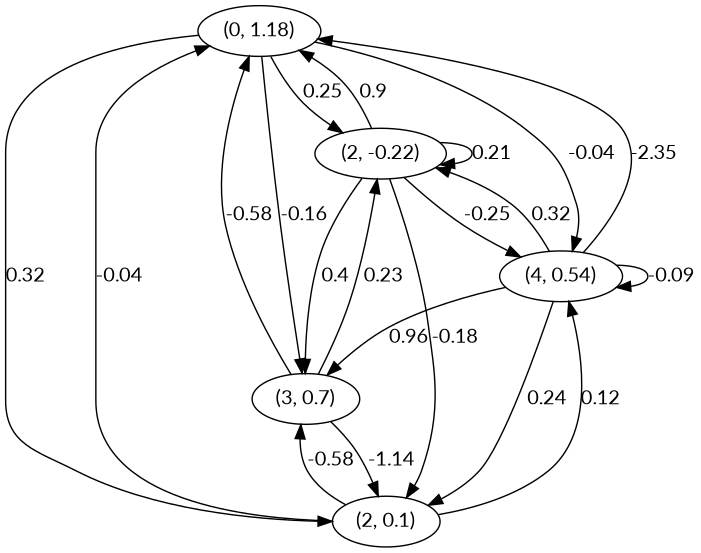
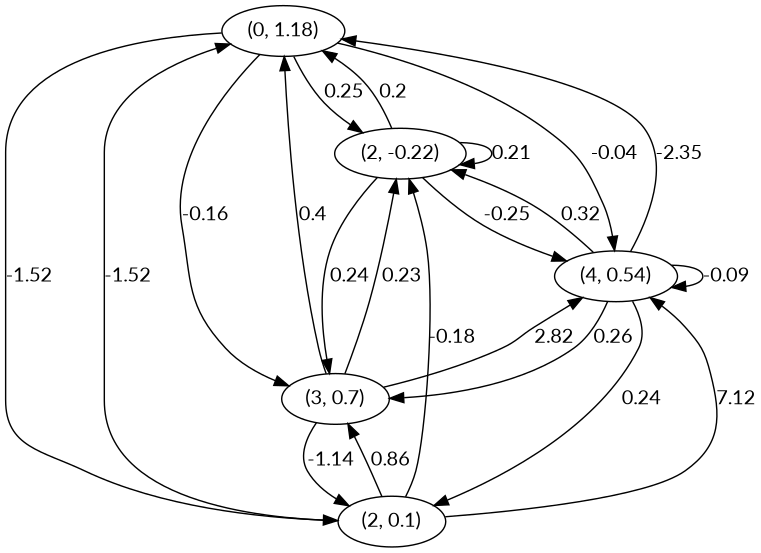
edge "(2, -0.22)" -> "(0, 1.18)": label "0.9" -> "0.2"
edge "(3, 0.7)" -> "(0, 1.18)": label "-0.58" -> "0.4"
edge "(0, 1.18)" -> "(2, 0.1)": label "0.32" -> "-1.52"
edge "(2, 0.1)" -> "(0, 1.18)": label "-0.04" -> "-1.52"
edge "(2, -0.22)" -> "(3, 0.7)": label "0.4" -> "0.24"
edge "(2, -0.22)" -> "(2, 0.1)": reversed
edge "(4, 0.54)" -> "(3, 0.7)": label "0.96" -> "0.26"
edge "(3, 0.7)" -> "(4, 0.54)": added, label "2.82"
edge "(2, 0.1)" -> "(4, 0.54)": label "0.12" -> "7.12"
edge "(2, 0.1)" -> "(3, 0.7)": label "-0.58" -> "0.86"
